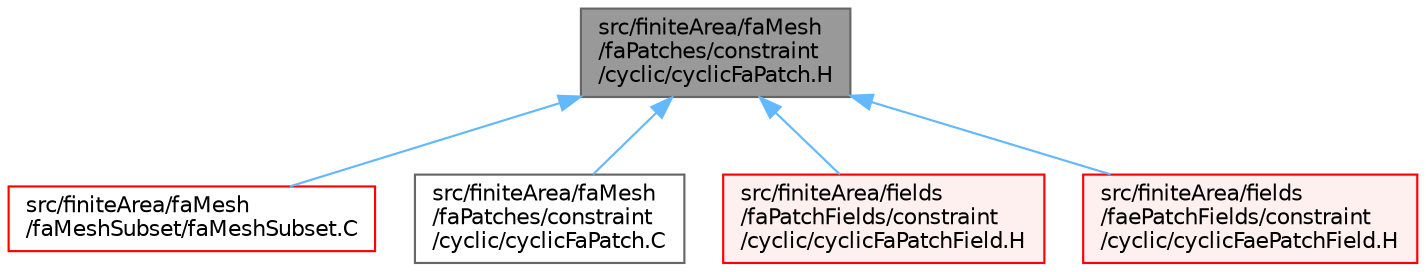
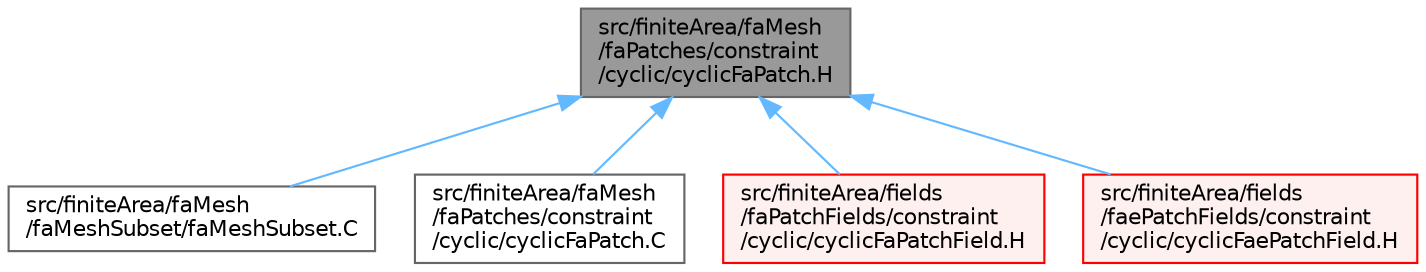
node "src/finiteArea/faMesh /faMeshSubset/faMeshSubset.C": color red -> grey40
